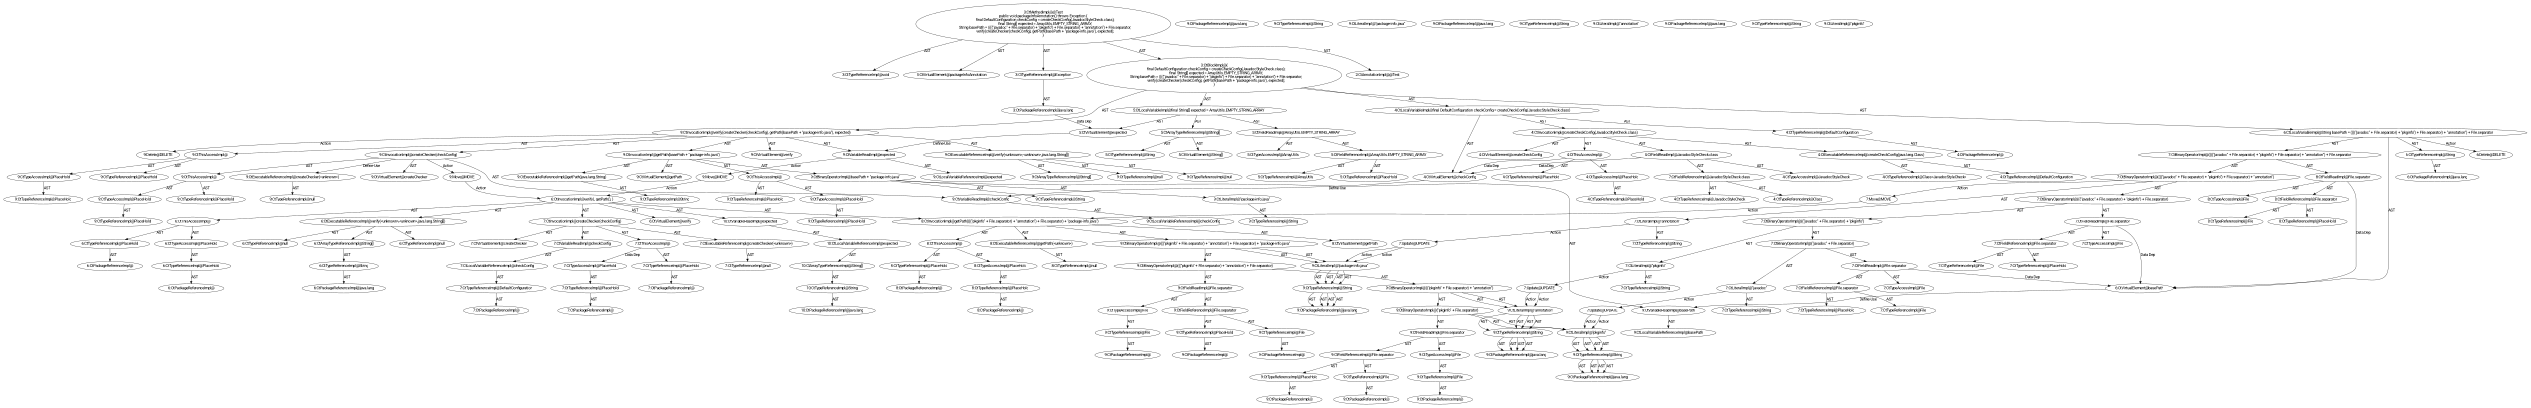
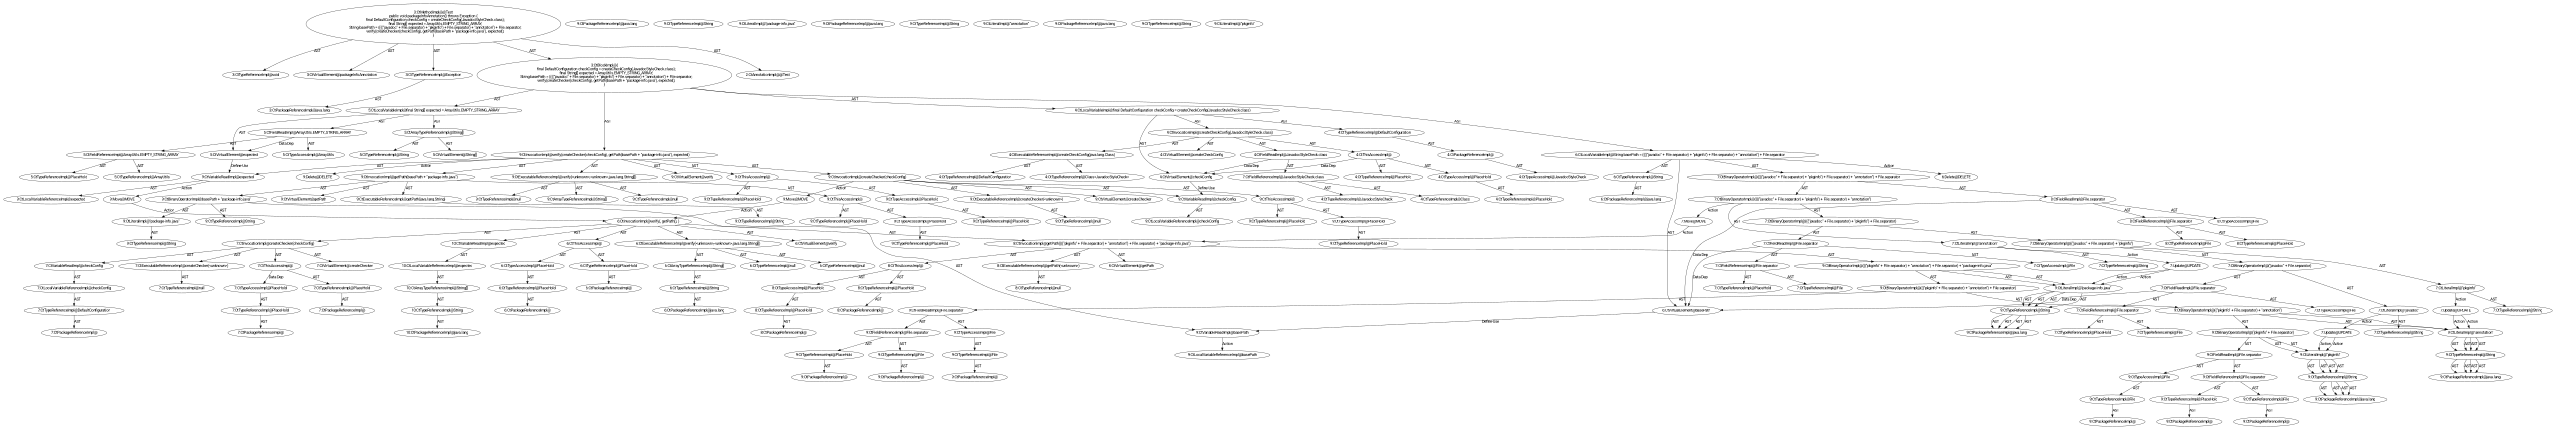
edge "3:CtPackageReferenceImpl@java.lang" -> "5:CtVirtualElement@expected": now "5:CtFieldReadImpl@ArrayUtils.EMPTY_STRING_ARRAY" -> "5:CtVirtualElement@expected"
edge "9:CtInvocationImpl@createChecker(checkConfig)" -> "9:CtExecutableReferenceImpl@createChecker(<unknown>)": label "Define-Use" -> "AST"
edge "4:CtFieldReadImpl@JavadocStyleCheck.class" -> "4:CtTypeAccessImpl@JavadocStyleCheck": now "4:CtPackageReferenceImpl@" -> "4:CtTypeAccessImpl@JavadocStyleCheck"
edge "9:CtVariableReadImpl@basePath" -> "9:CtLocalVariableReferenceImpl@basePath": label "AST" -> "Action"
